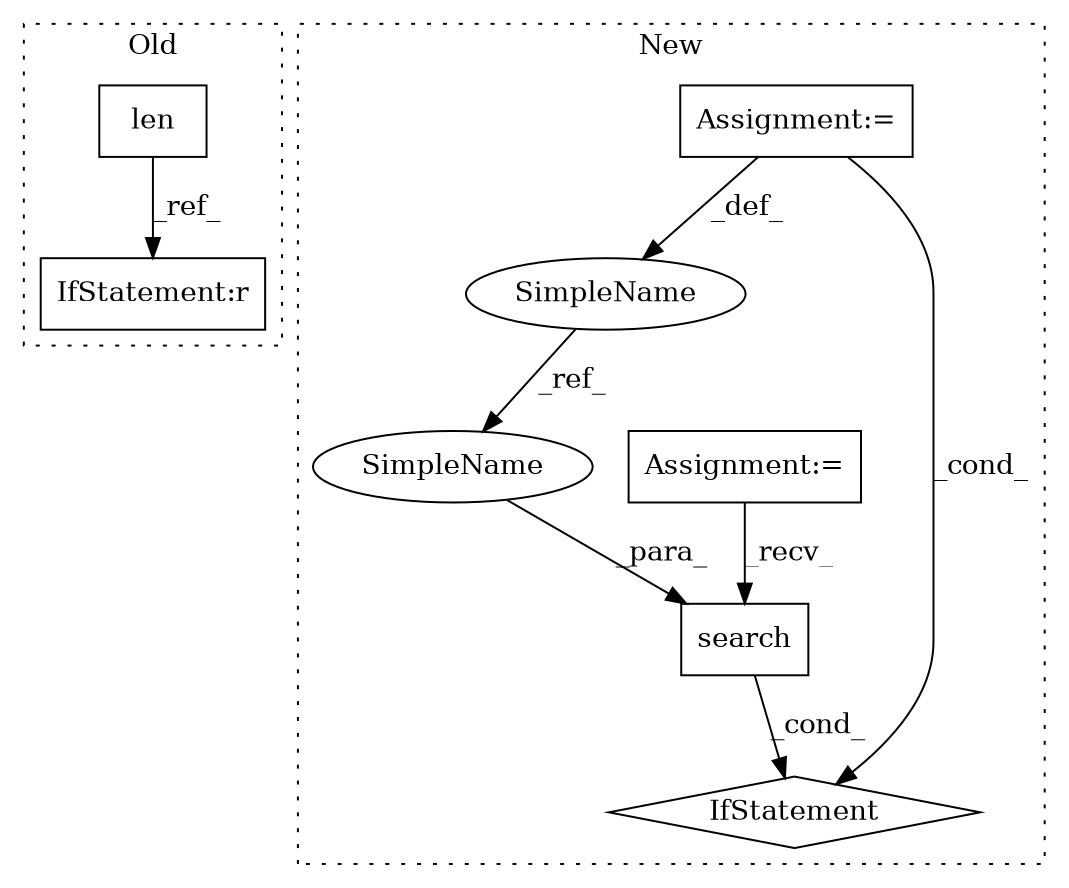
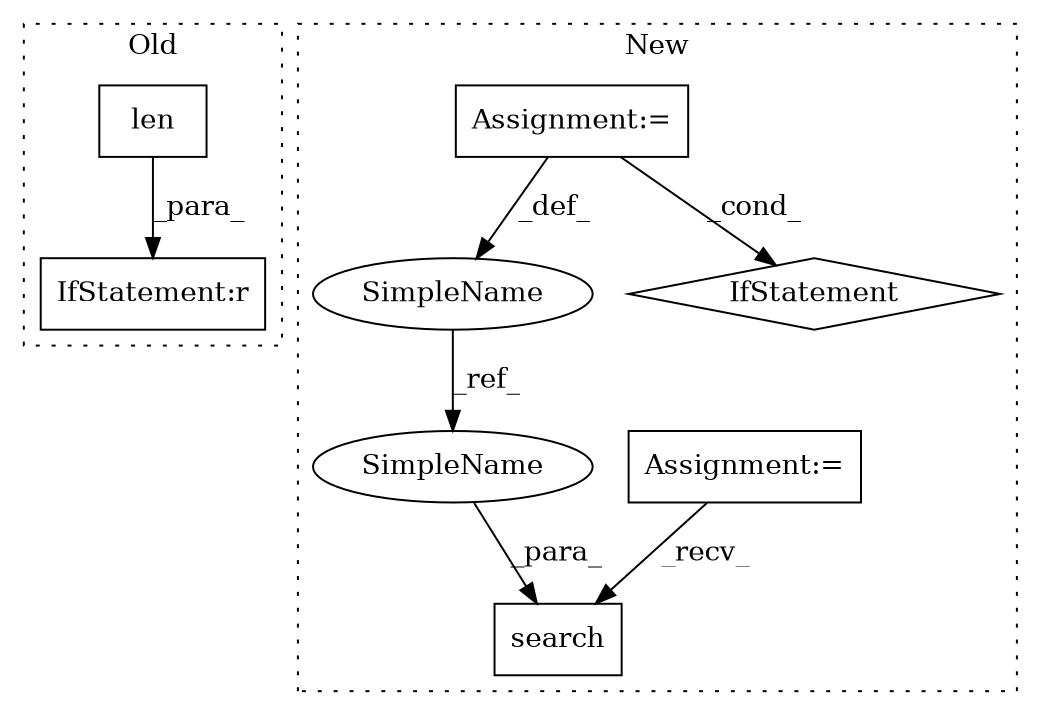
edge "len" -> "IfStatement:r": label "_ref_" -> "_para_"
edge "search" -> "IfStatement": removed, label "_cond_"
